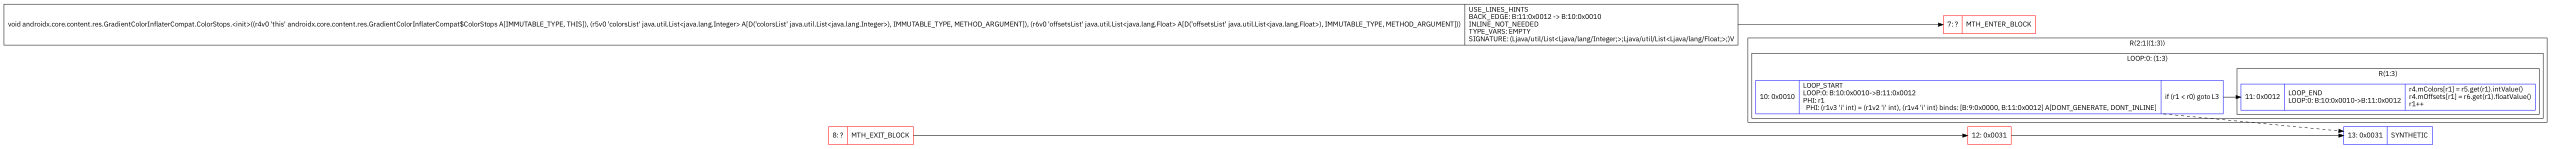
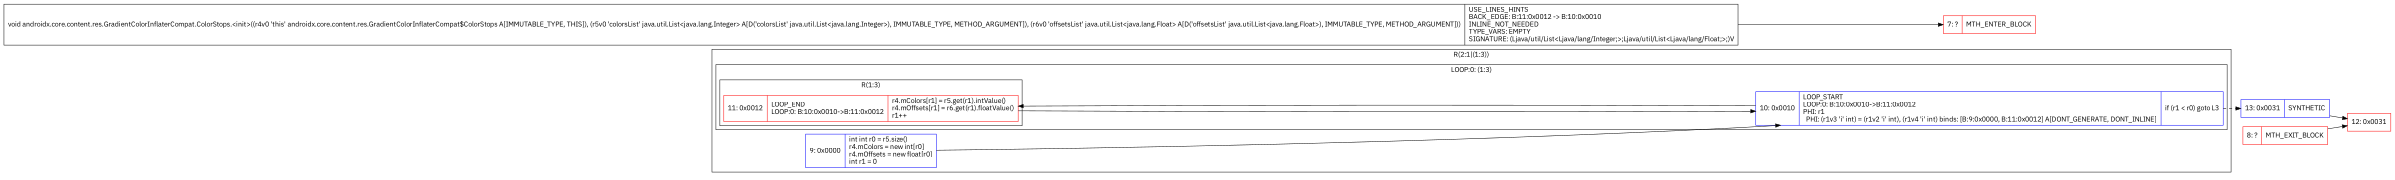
node "11: 0x0012": color blue -> red
edge "11: 0x0012" -> "10: 0x0010": added
edge "12: 0x0031" -> "13: 0x0031": reversed
node "9: 0x0000": added
